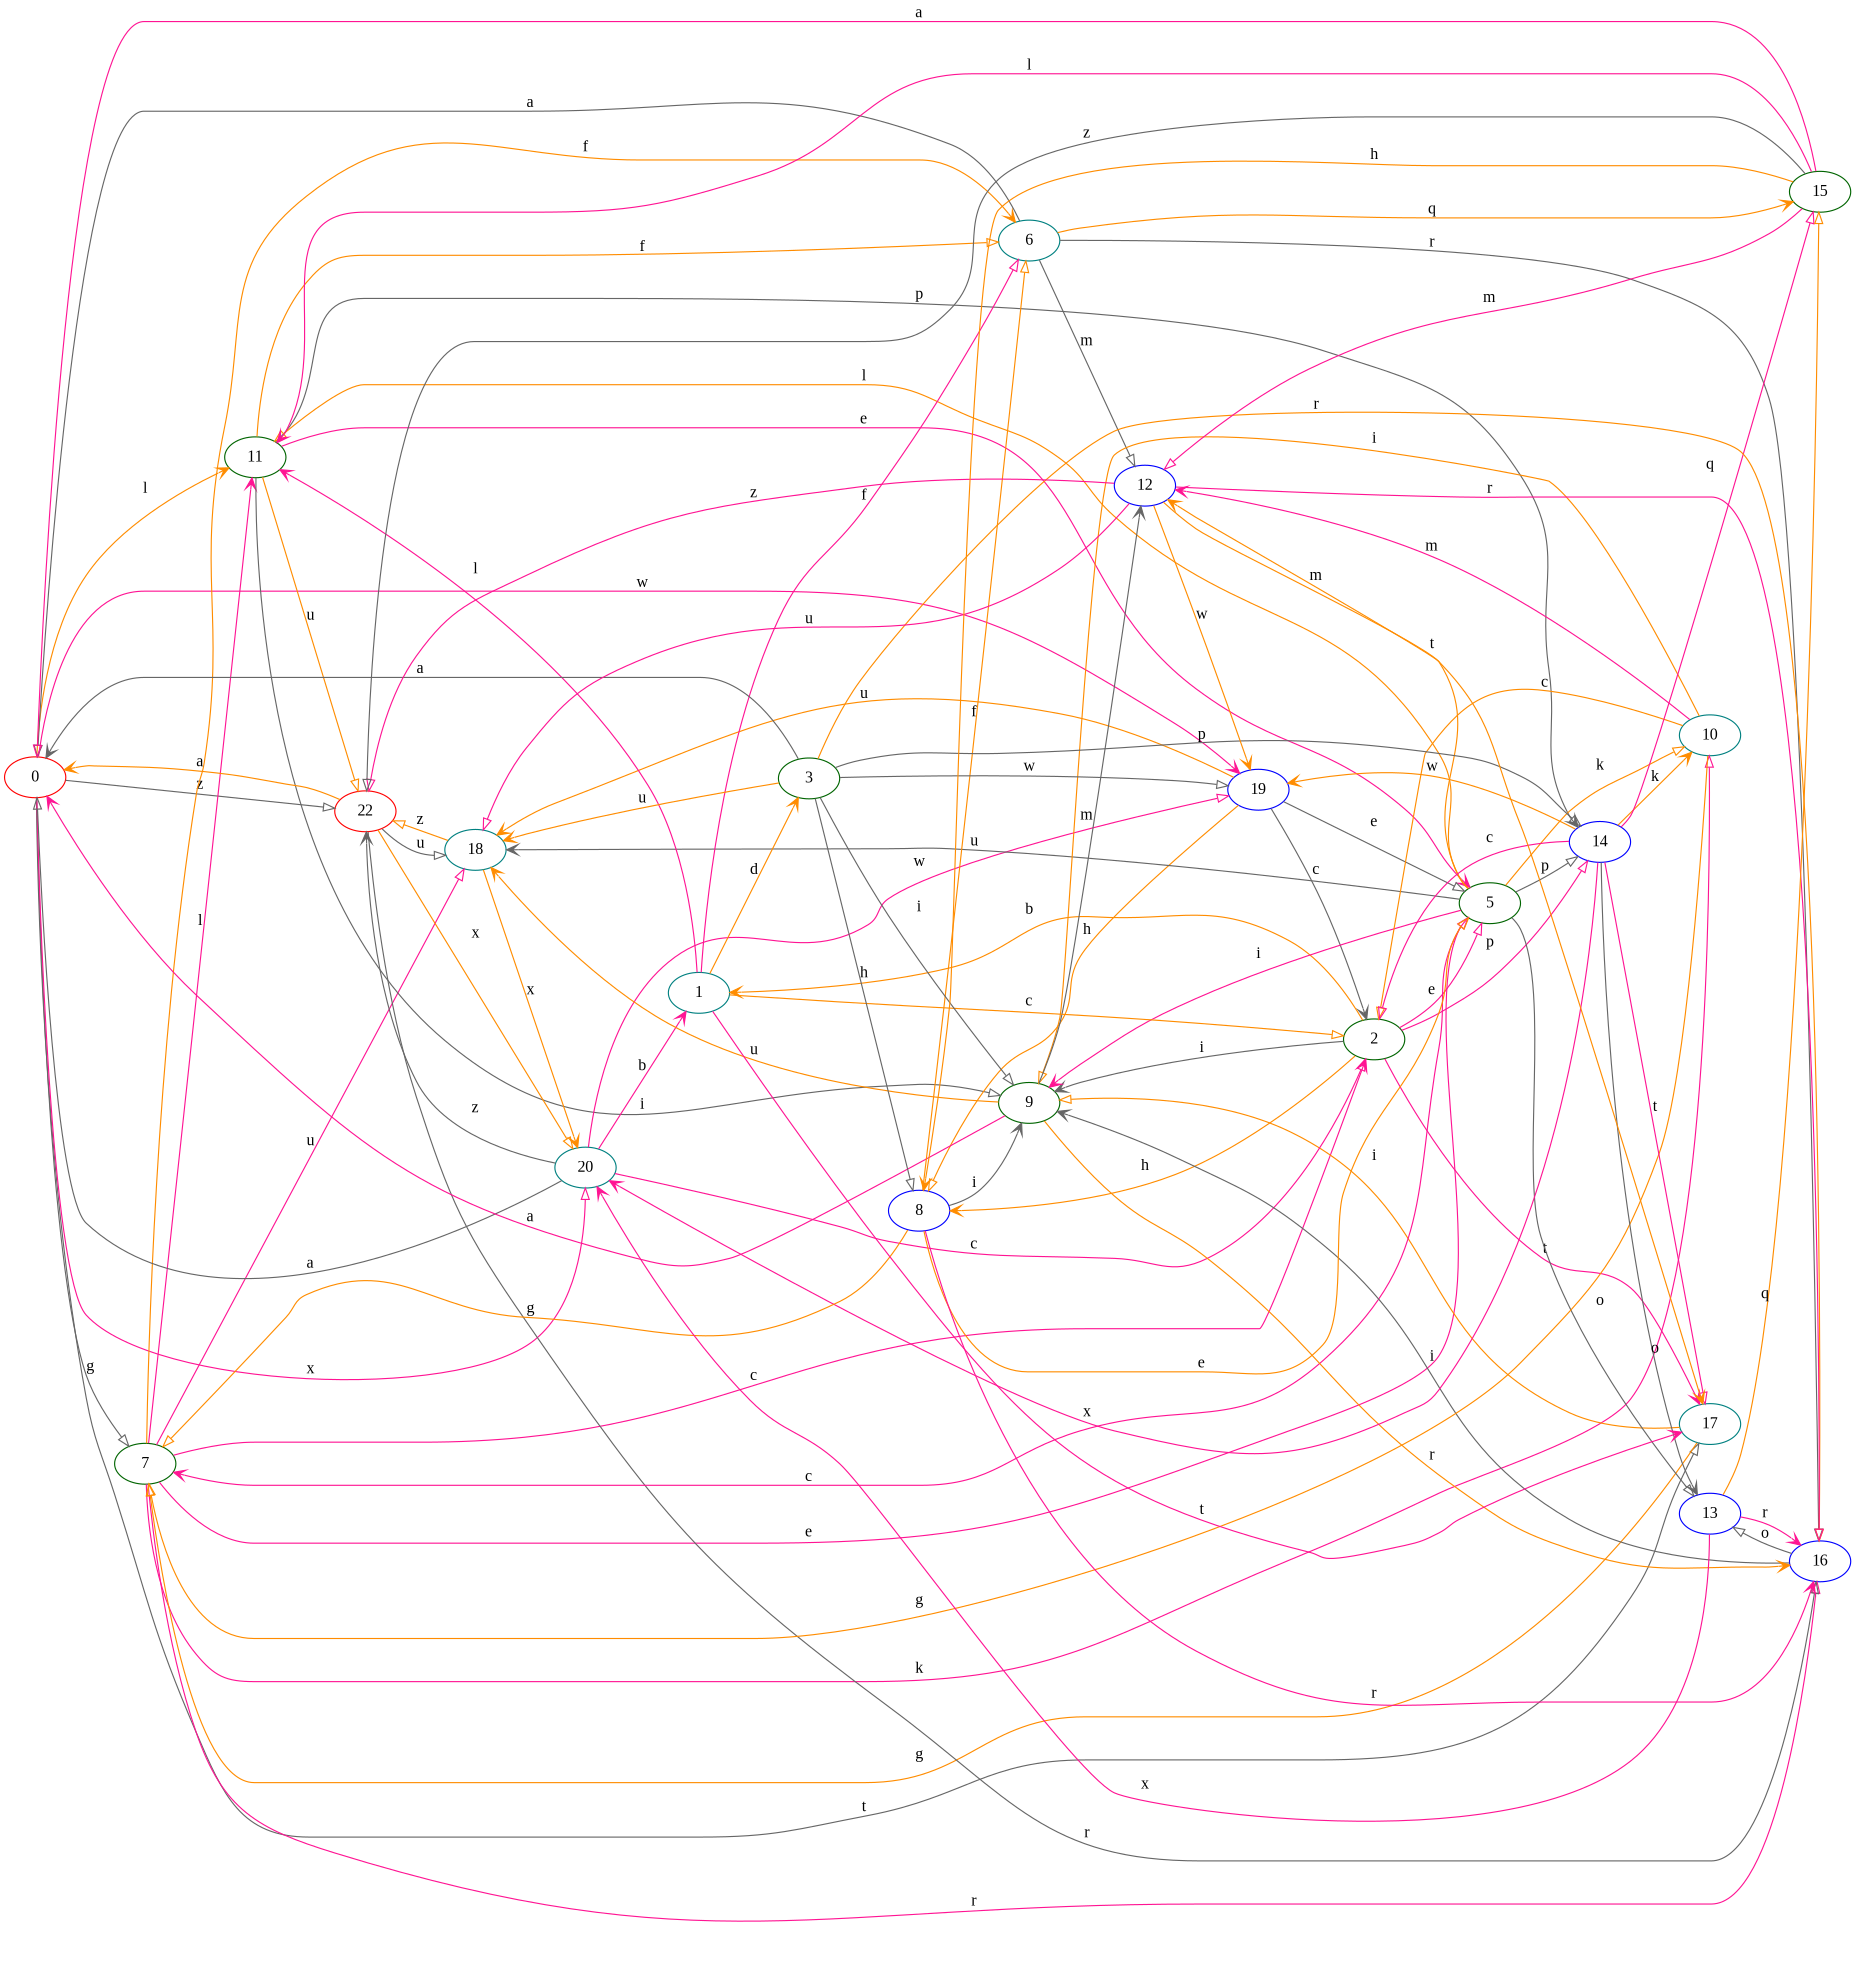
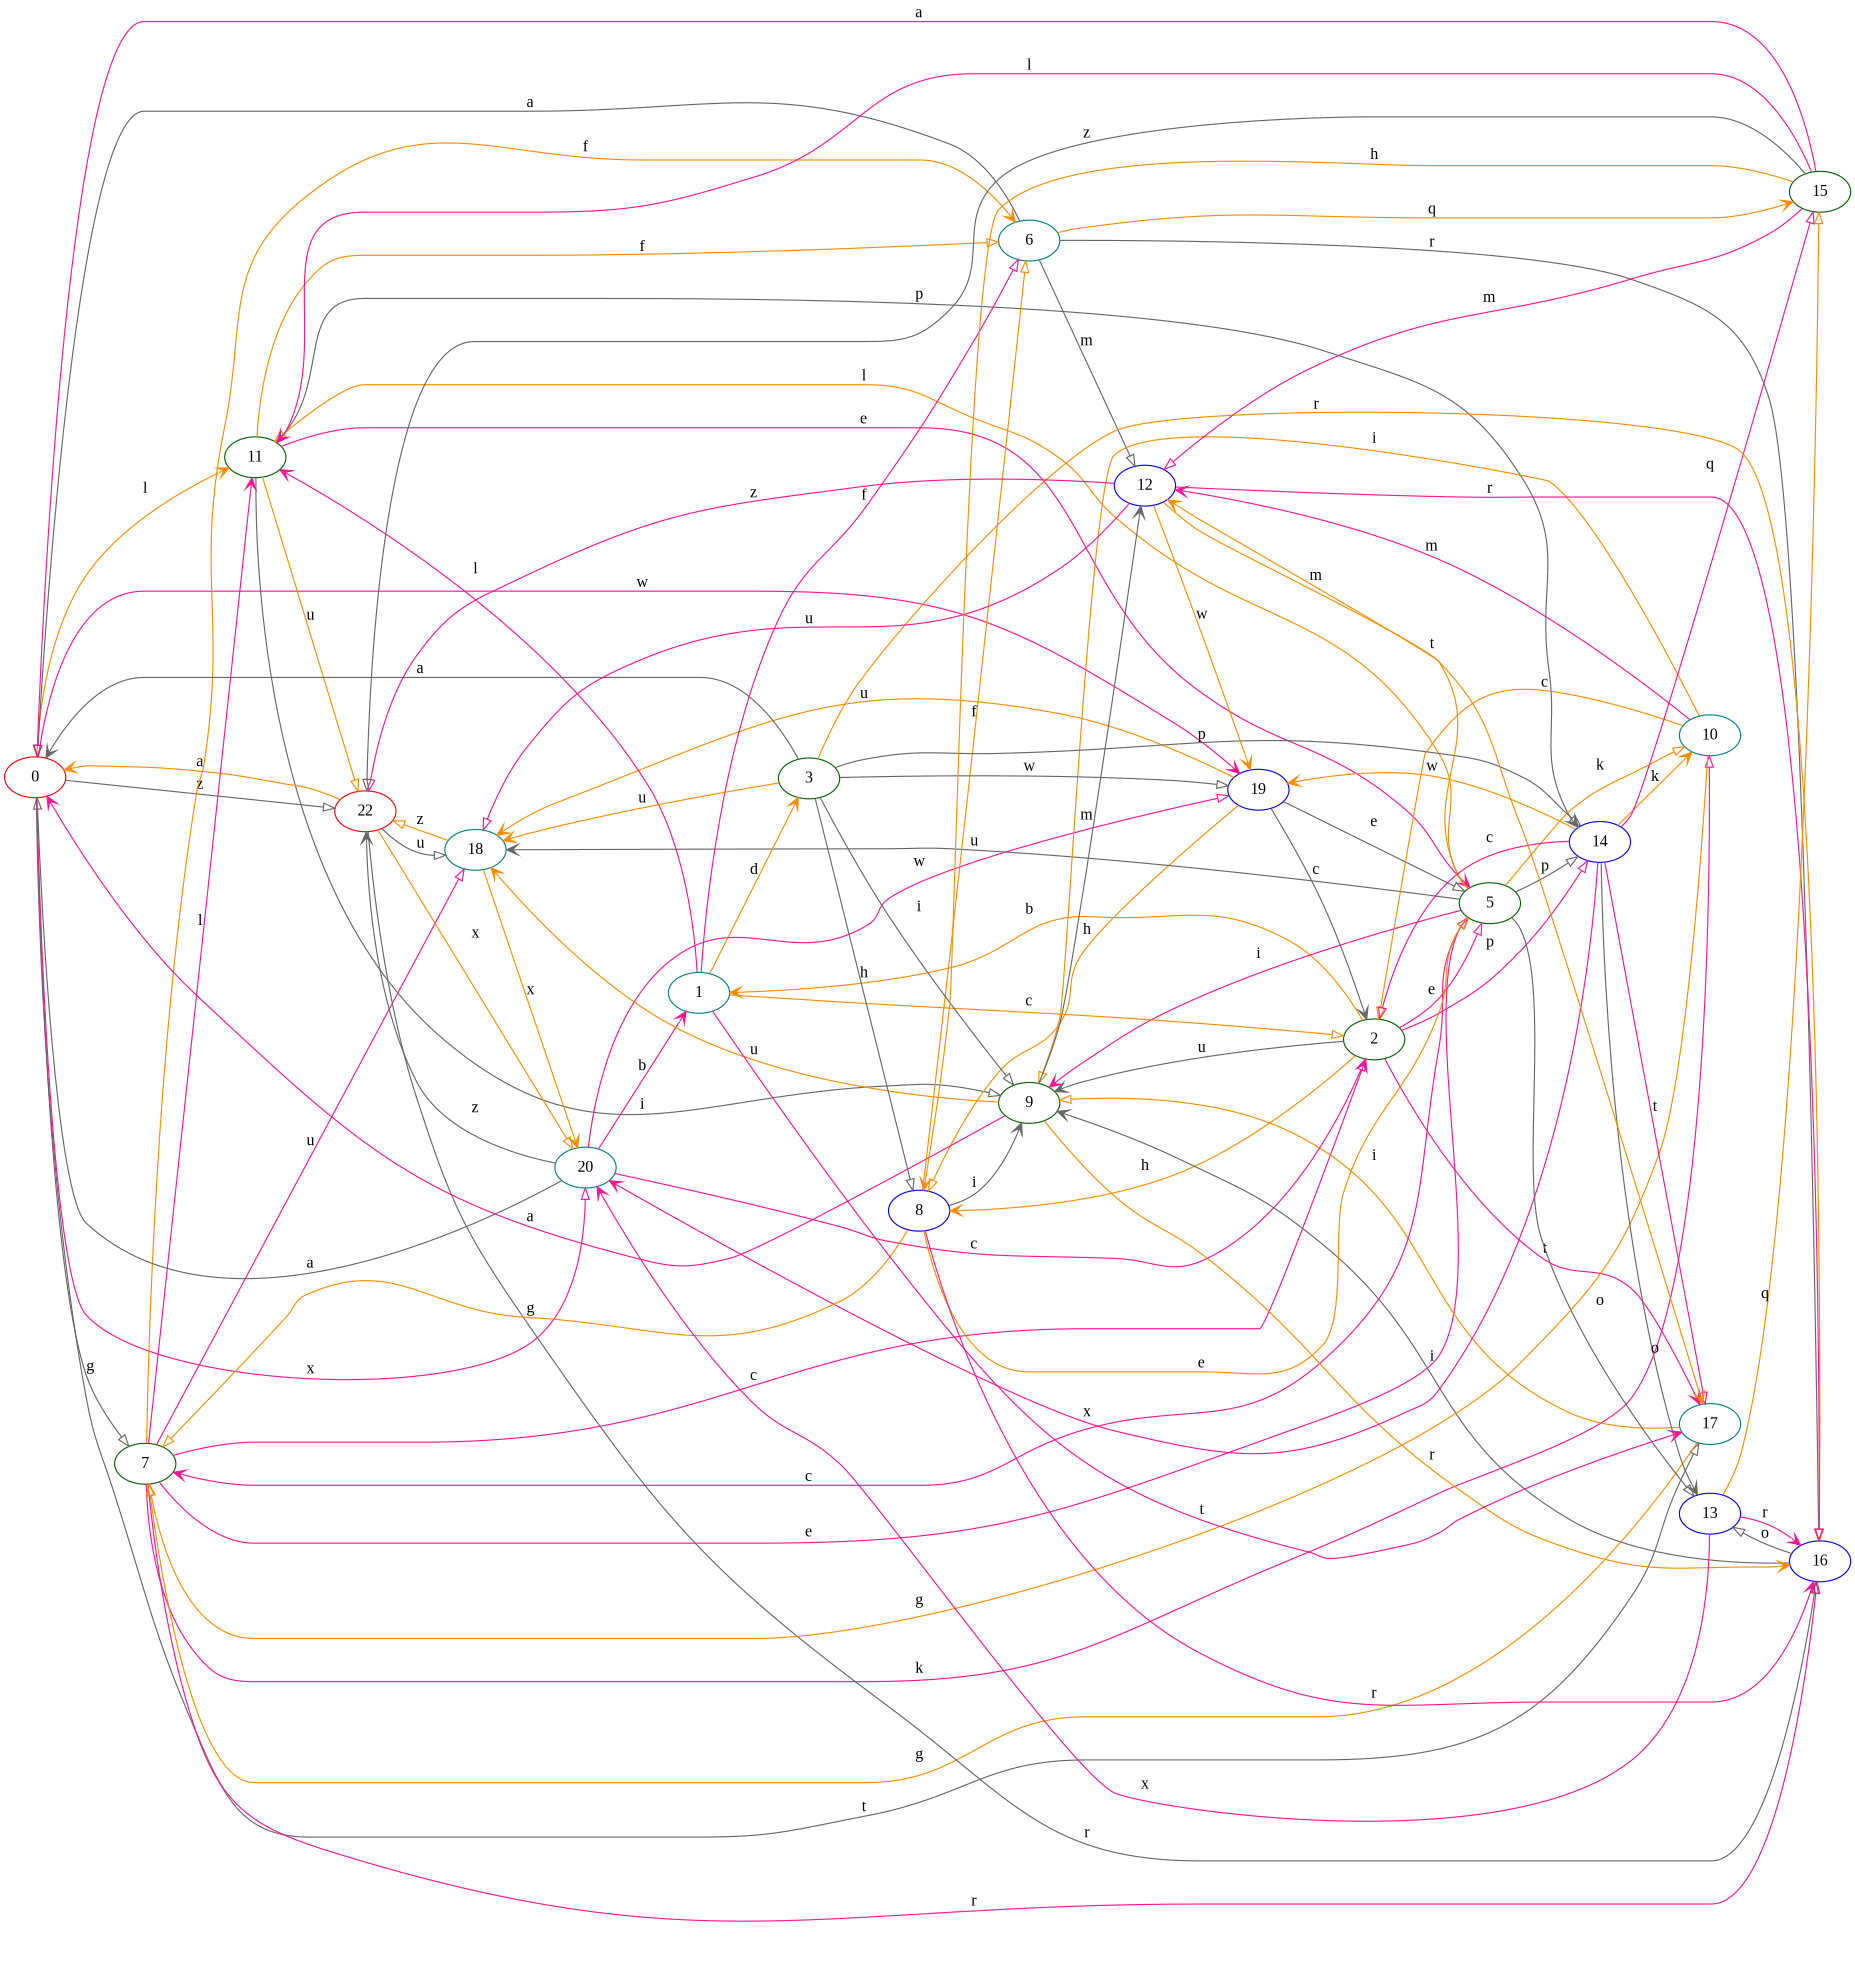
edge "2" -> "9": label "i" -> "u"
